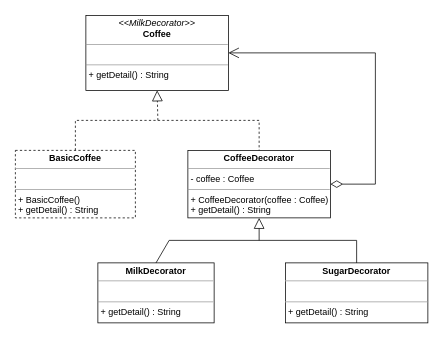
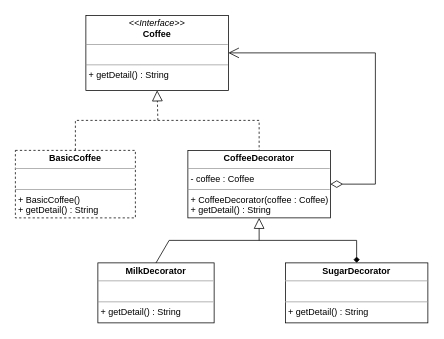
node "<<MilkDecorator>> Coffee + getDetail() : String": label "<<MilkDecorator>> Coffee + getDetail() : String" -> "<<Interface>> Coffee + getDetail() : String"
edge "MilkDecorator + getDetail() : String" -- "SugarDecorator + getDetail() : String": arrowhead none -> diamond
